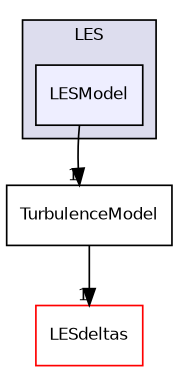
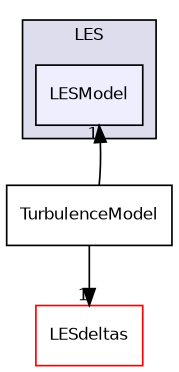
edge "LESModel" -> "TurbulenceModel": reversed
